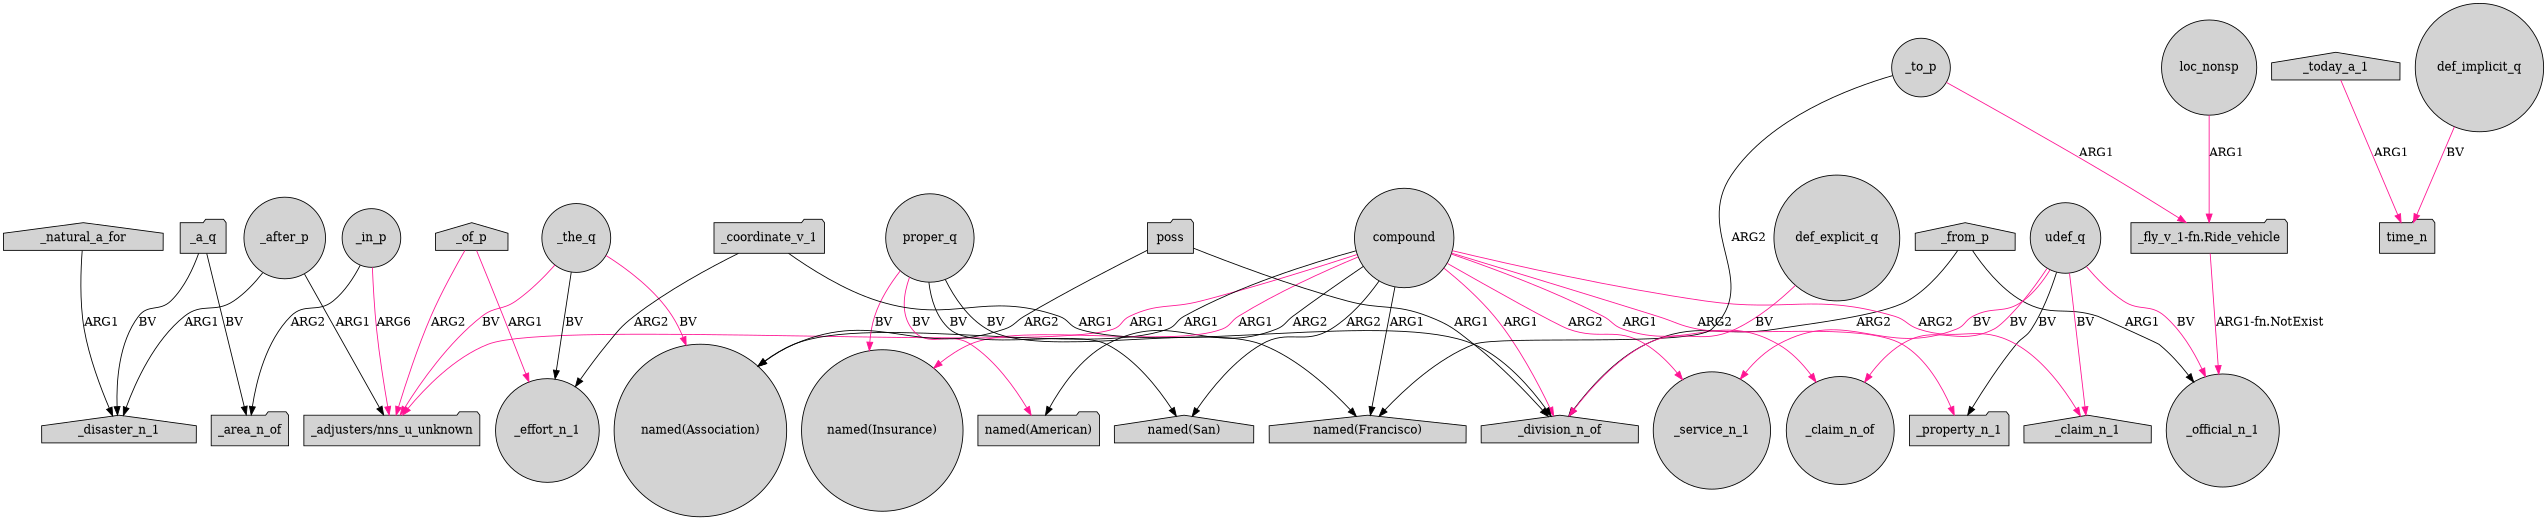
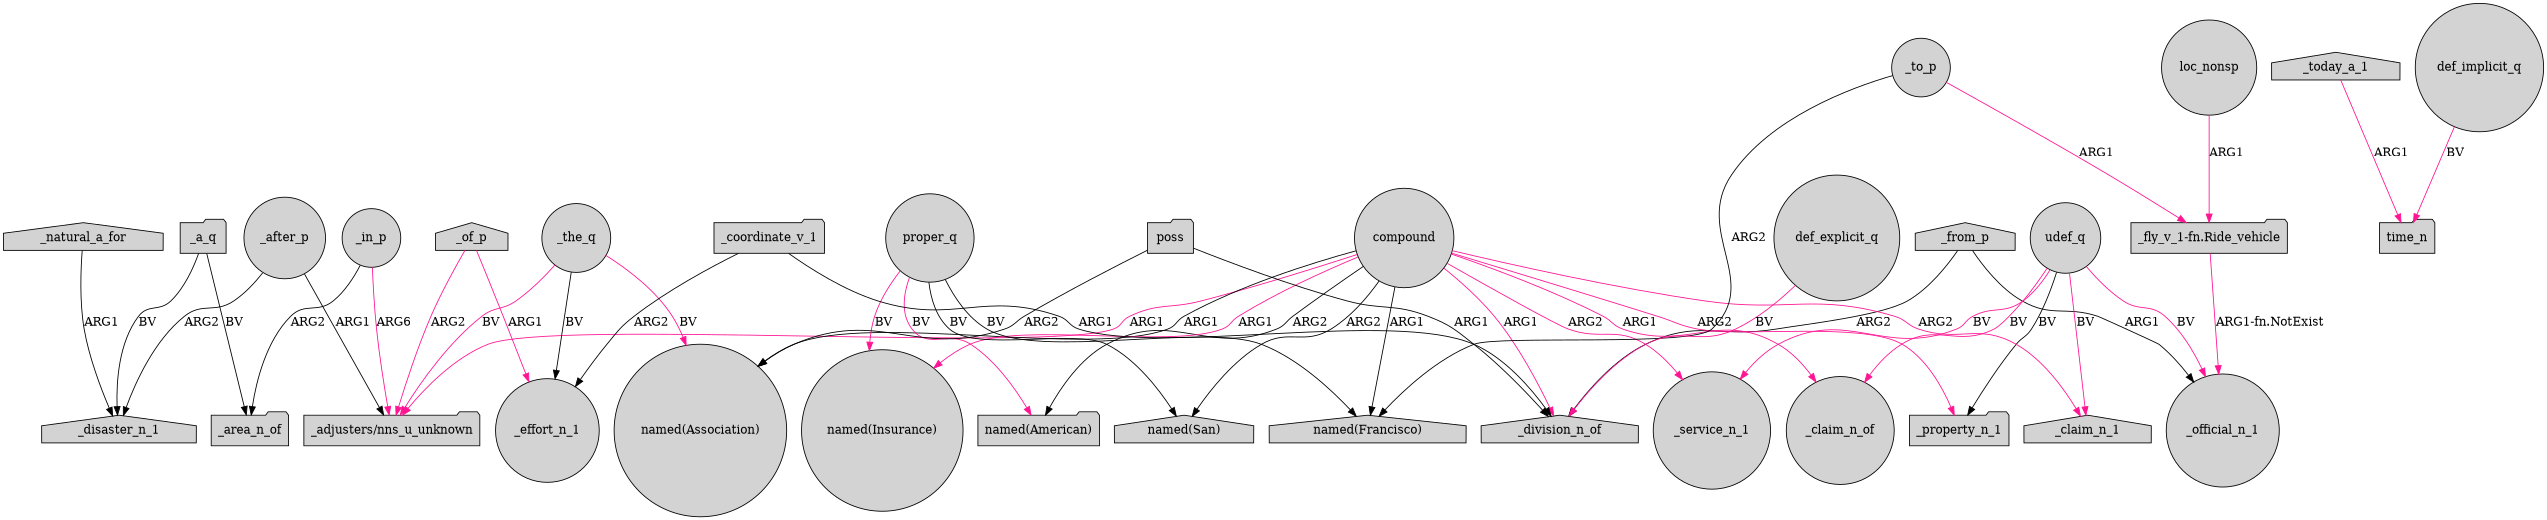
edge "_after_p" -> "_disaster_n_1": label "ARG1" -> "ARG2"
